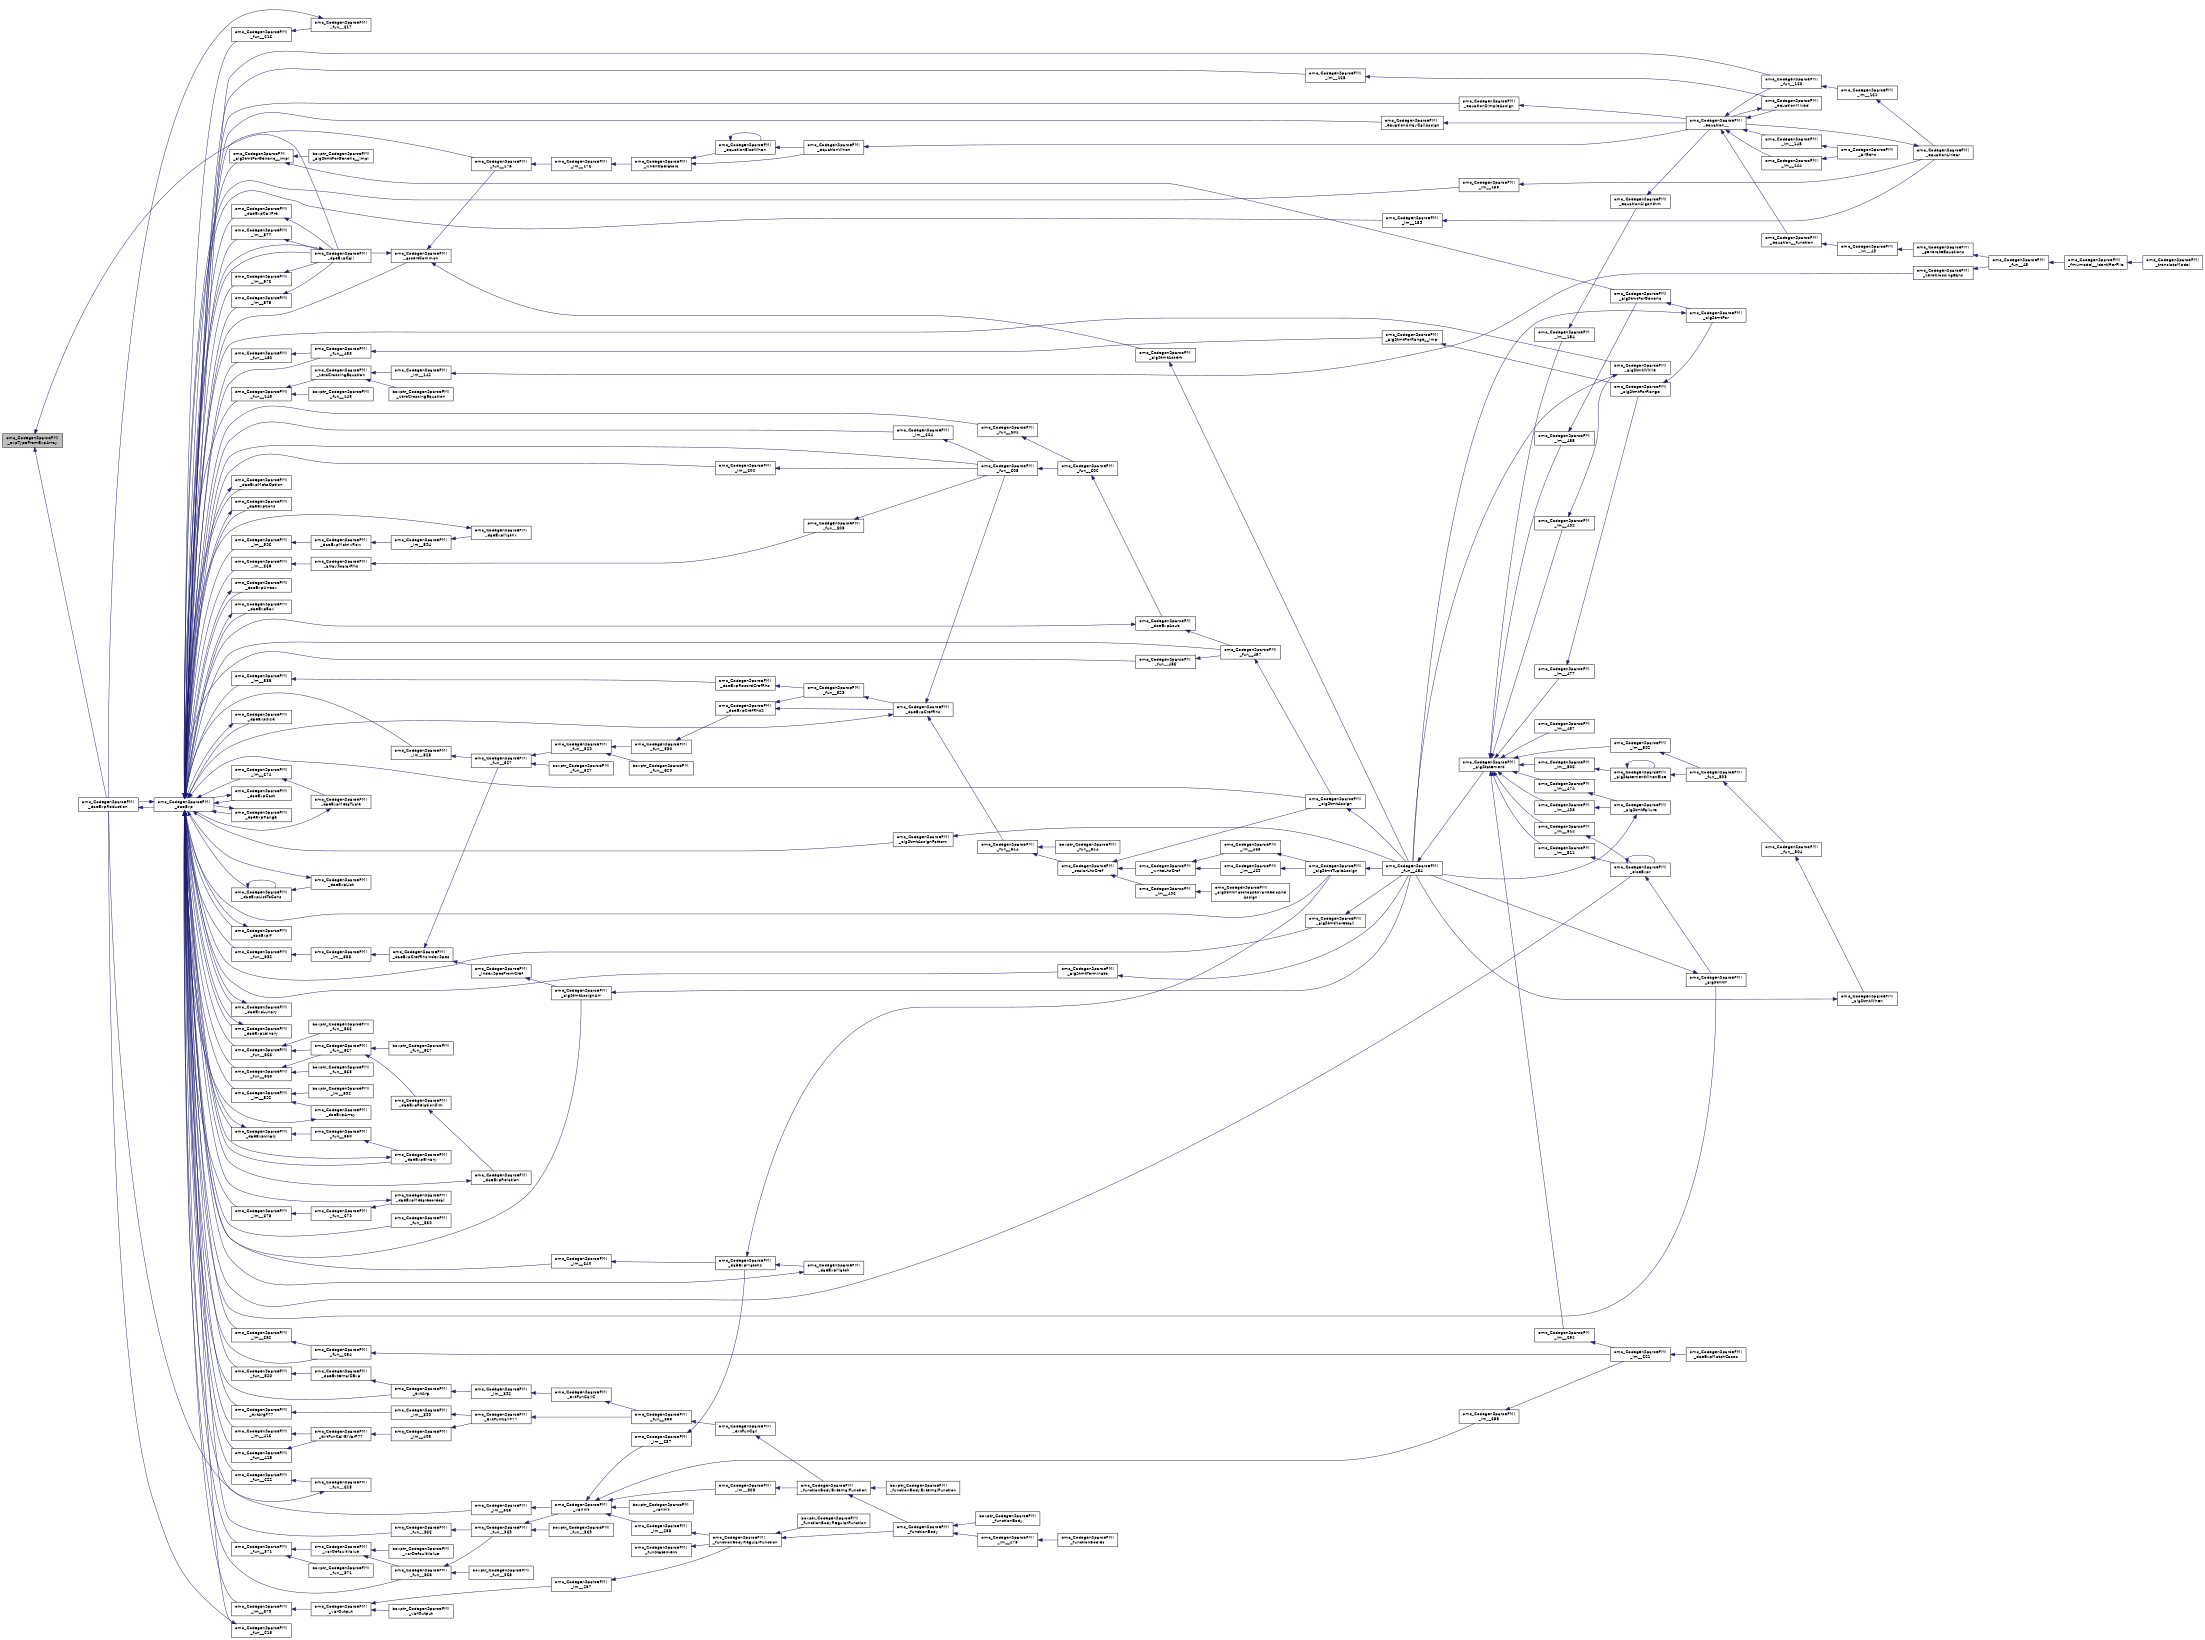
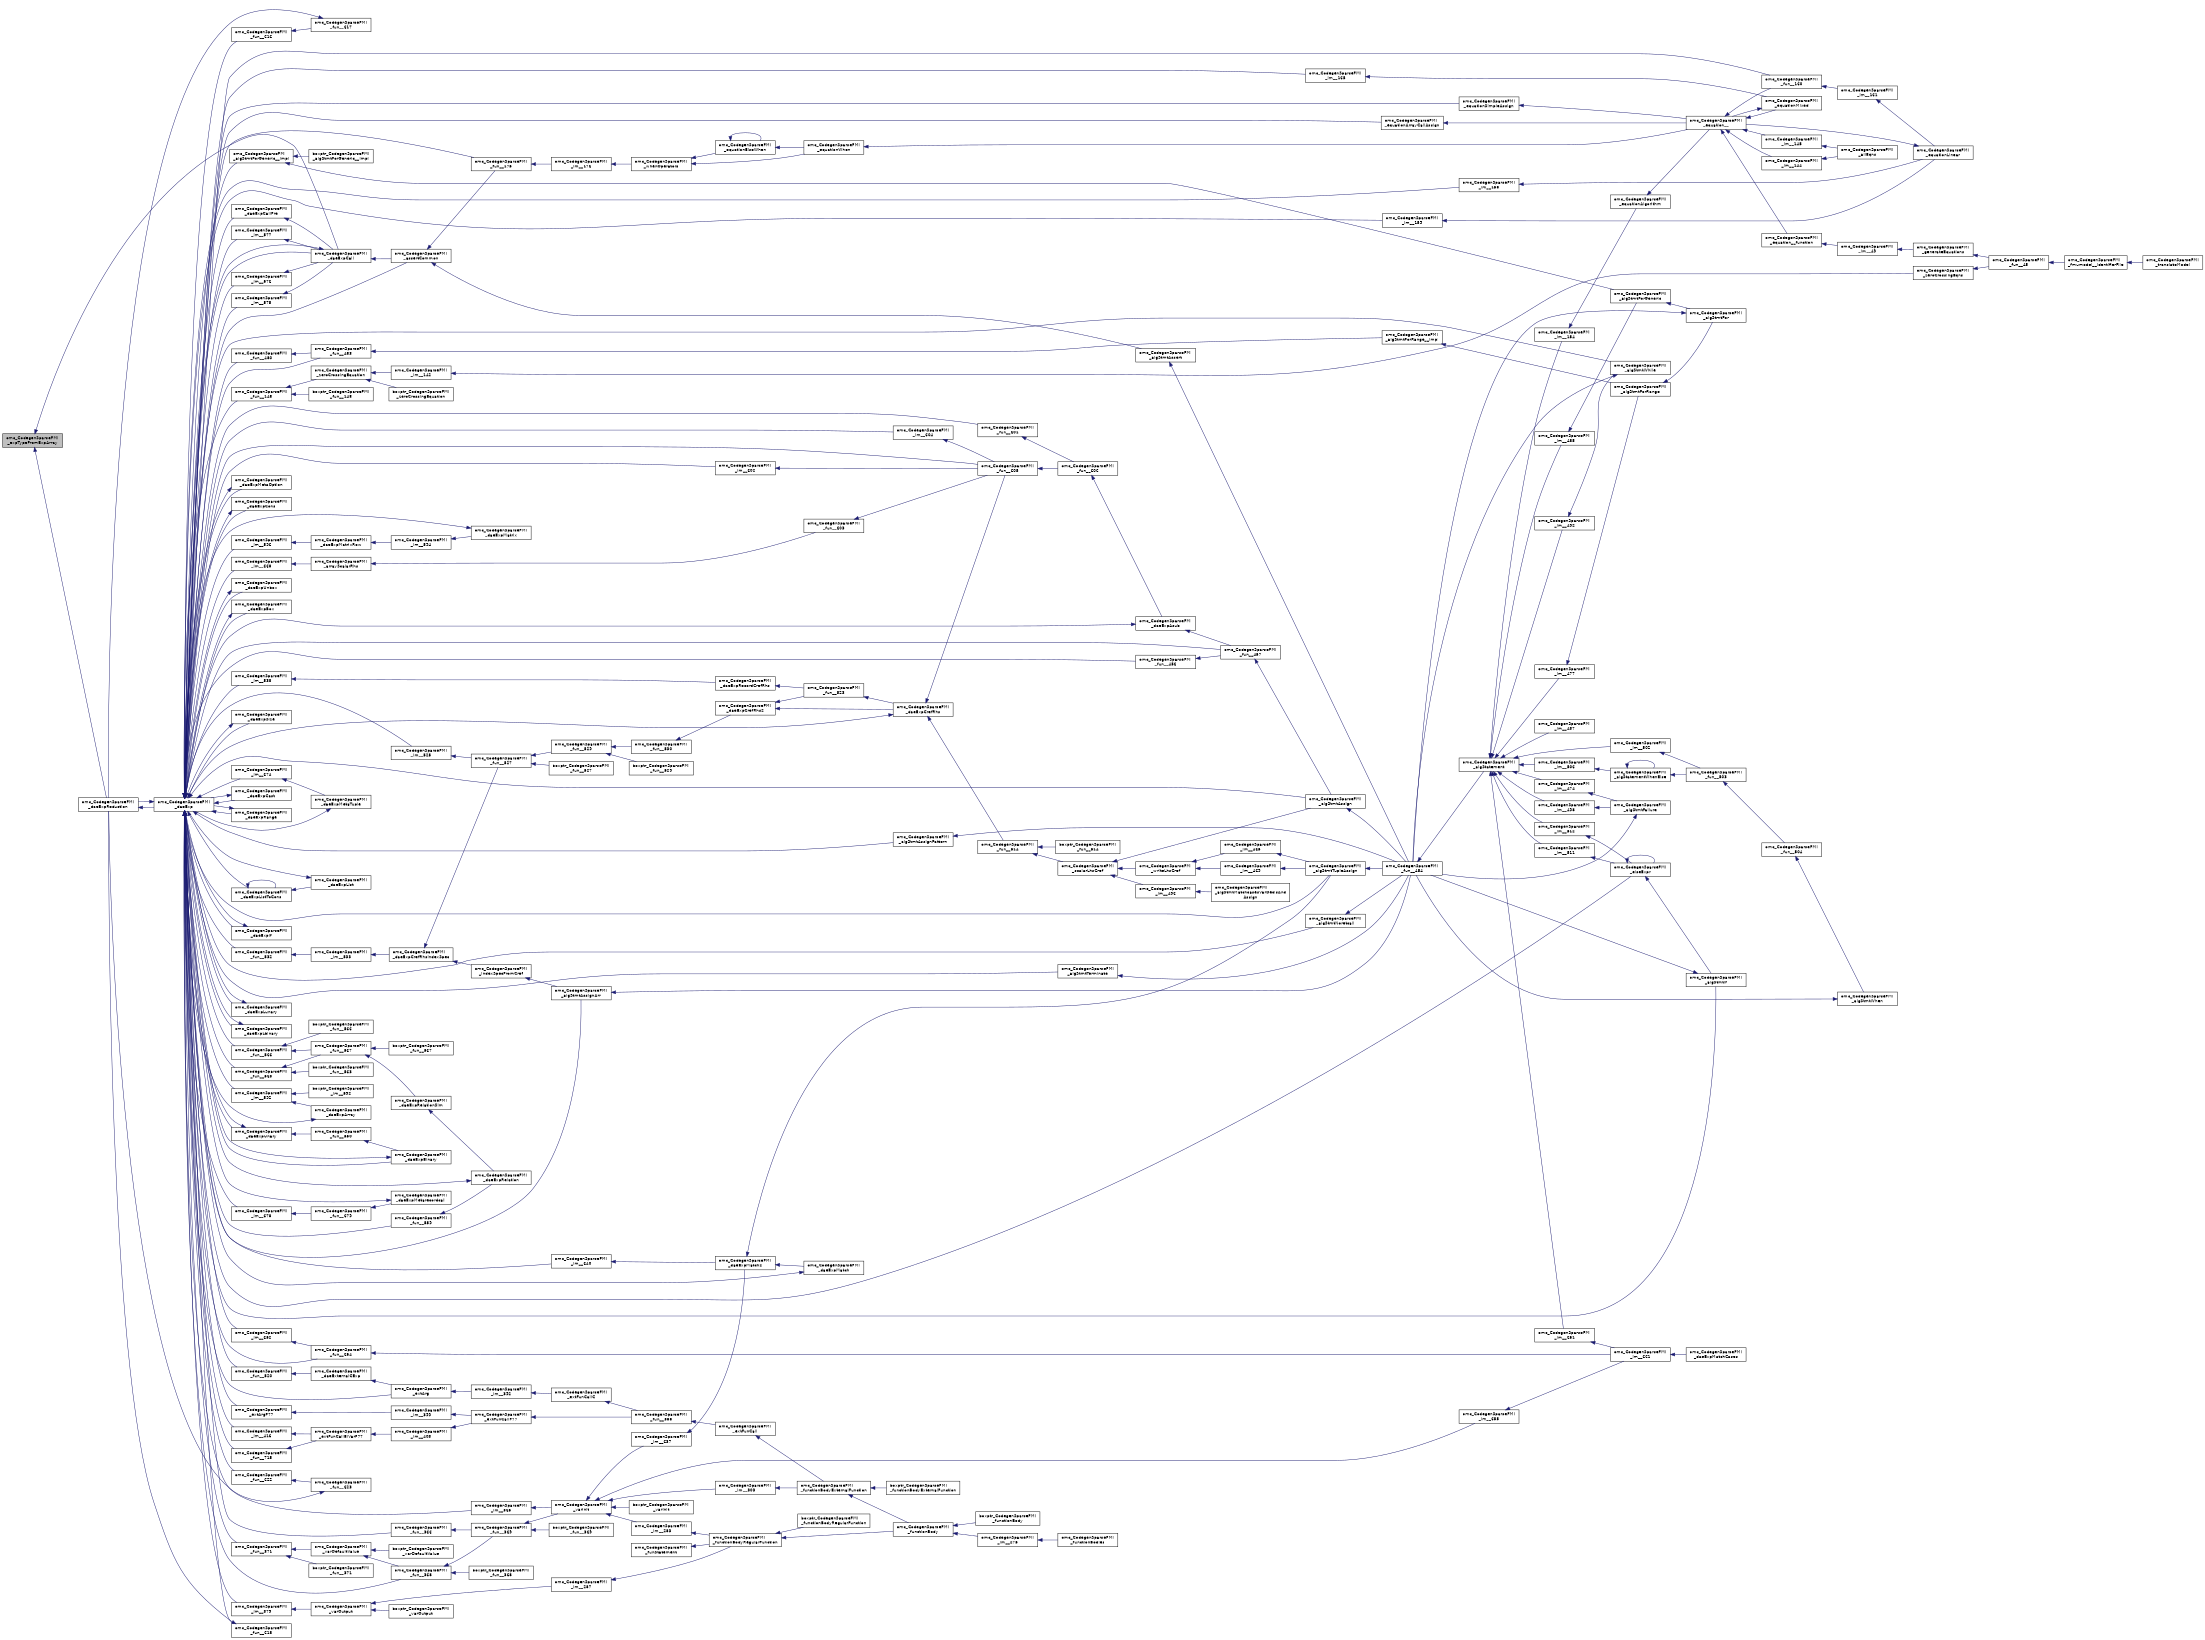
edge "omc_CodegenSparseFMI _daeExpCall" -> "omc_CodegenSparseFMI _assertCommon": reversed
edge "omc_CodegenSparseFMI _daeExpRelation" -> "omc_CodegenSparseFMI _fun__559": added
node "omc_CodegenSparseFMI _fun__415": label "omc_CodegenSparseFMI _fun__415" -> "omc_CodegenSparseFMI _fun__715"
